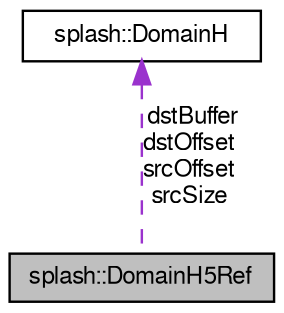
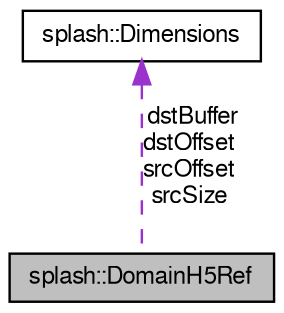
node "splash::DomainH": label "splash::DomainH" -> "splash::Dimensions"
